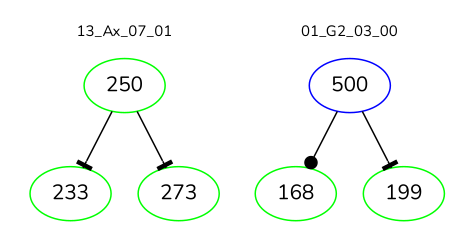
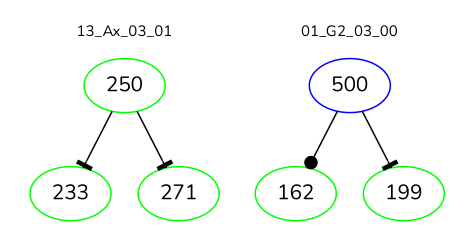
cluster "13_Ax_07_01": label "13_Ax_07_01" -> "13_Ax_03_01"
node "273": label "273" -> "271"
node "168": label "168" -> "162"
